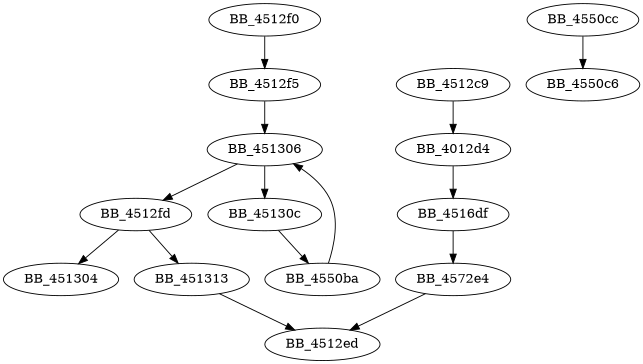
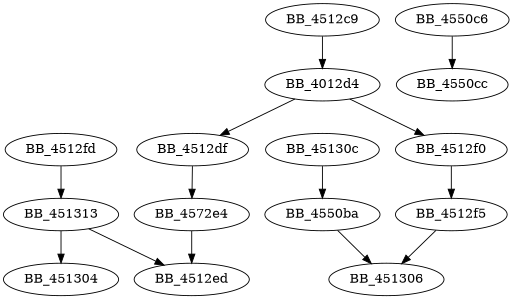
edge "BB_4550cc" -> "BB_4550c6": reversed
edge "BB_4012d4" -> "BB_4512f0": added
edge "BB_451306" -> "BB_45130c": removed
edge "BB_451306" -> "BB_4512fd": removed
node "BB_4516df": label "BB_4516df" -> "BB_4512df"
edge "BB_4512fd" -> "BB_451304": now "BB_451313" -> "BB_451304"
